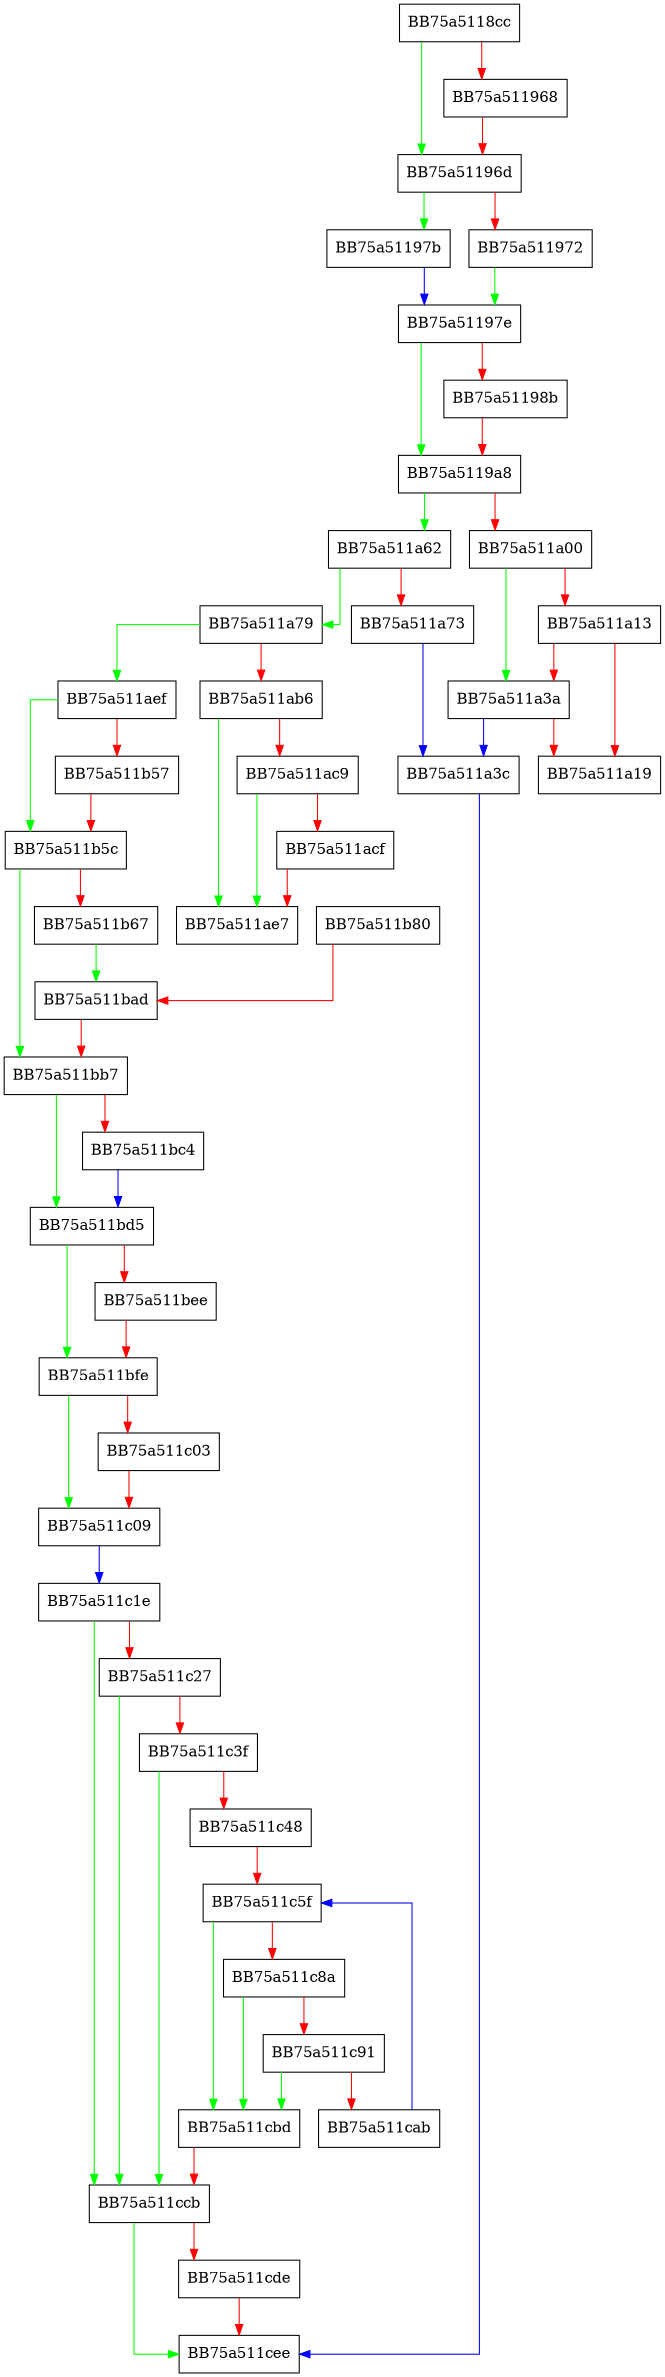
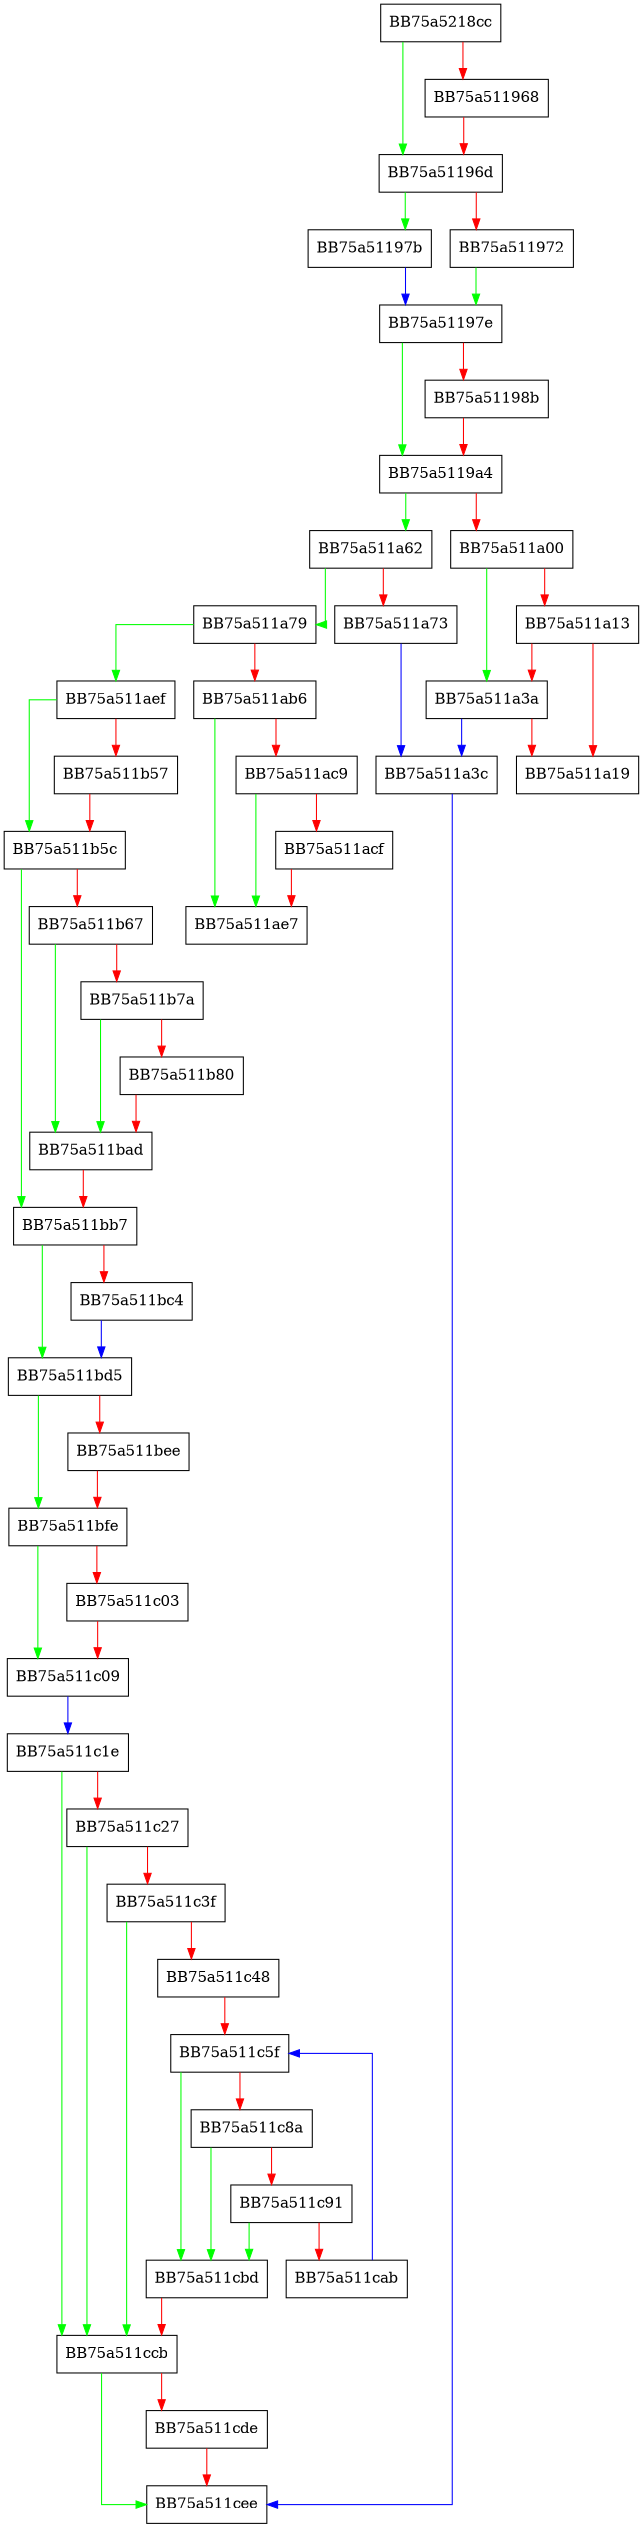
node "BB75a5118cc": label "BB75a5118cc" -> "BB75a5218cc"
node "BB75a5119a8": label "BB75a5119a8" -> "BB75a5119a4"
node "BB75a511b7a": added
